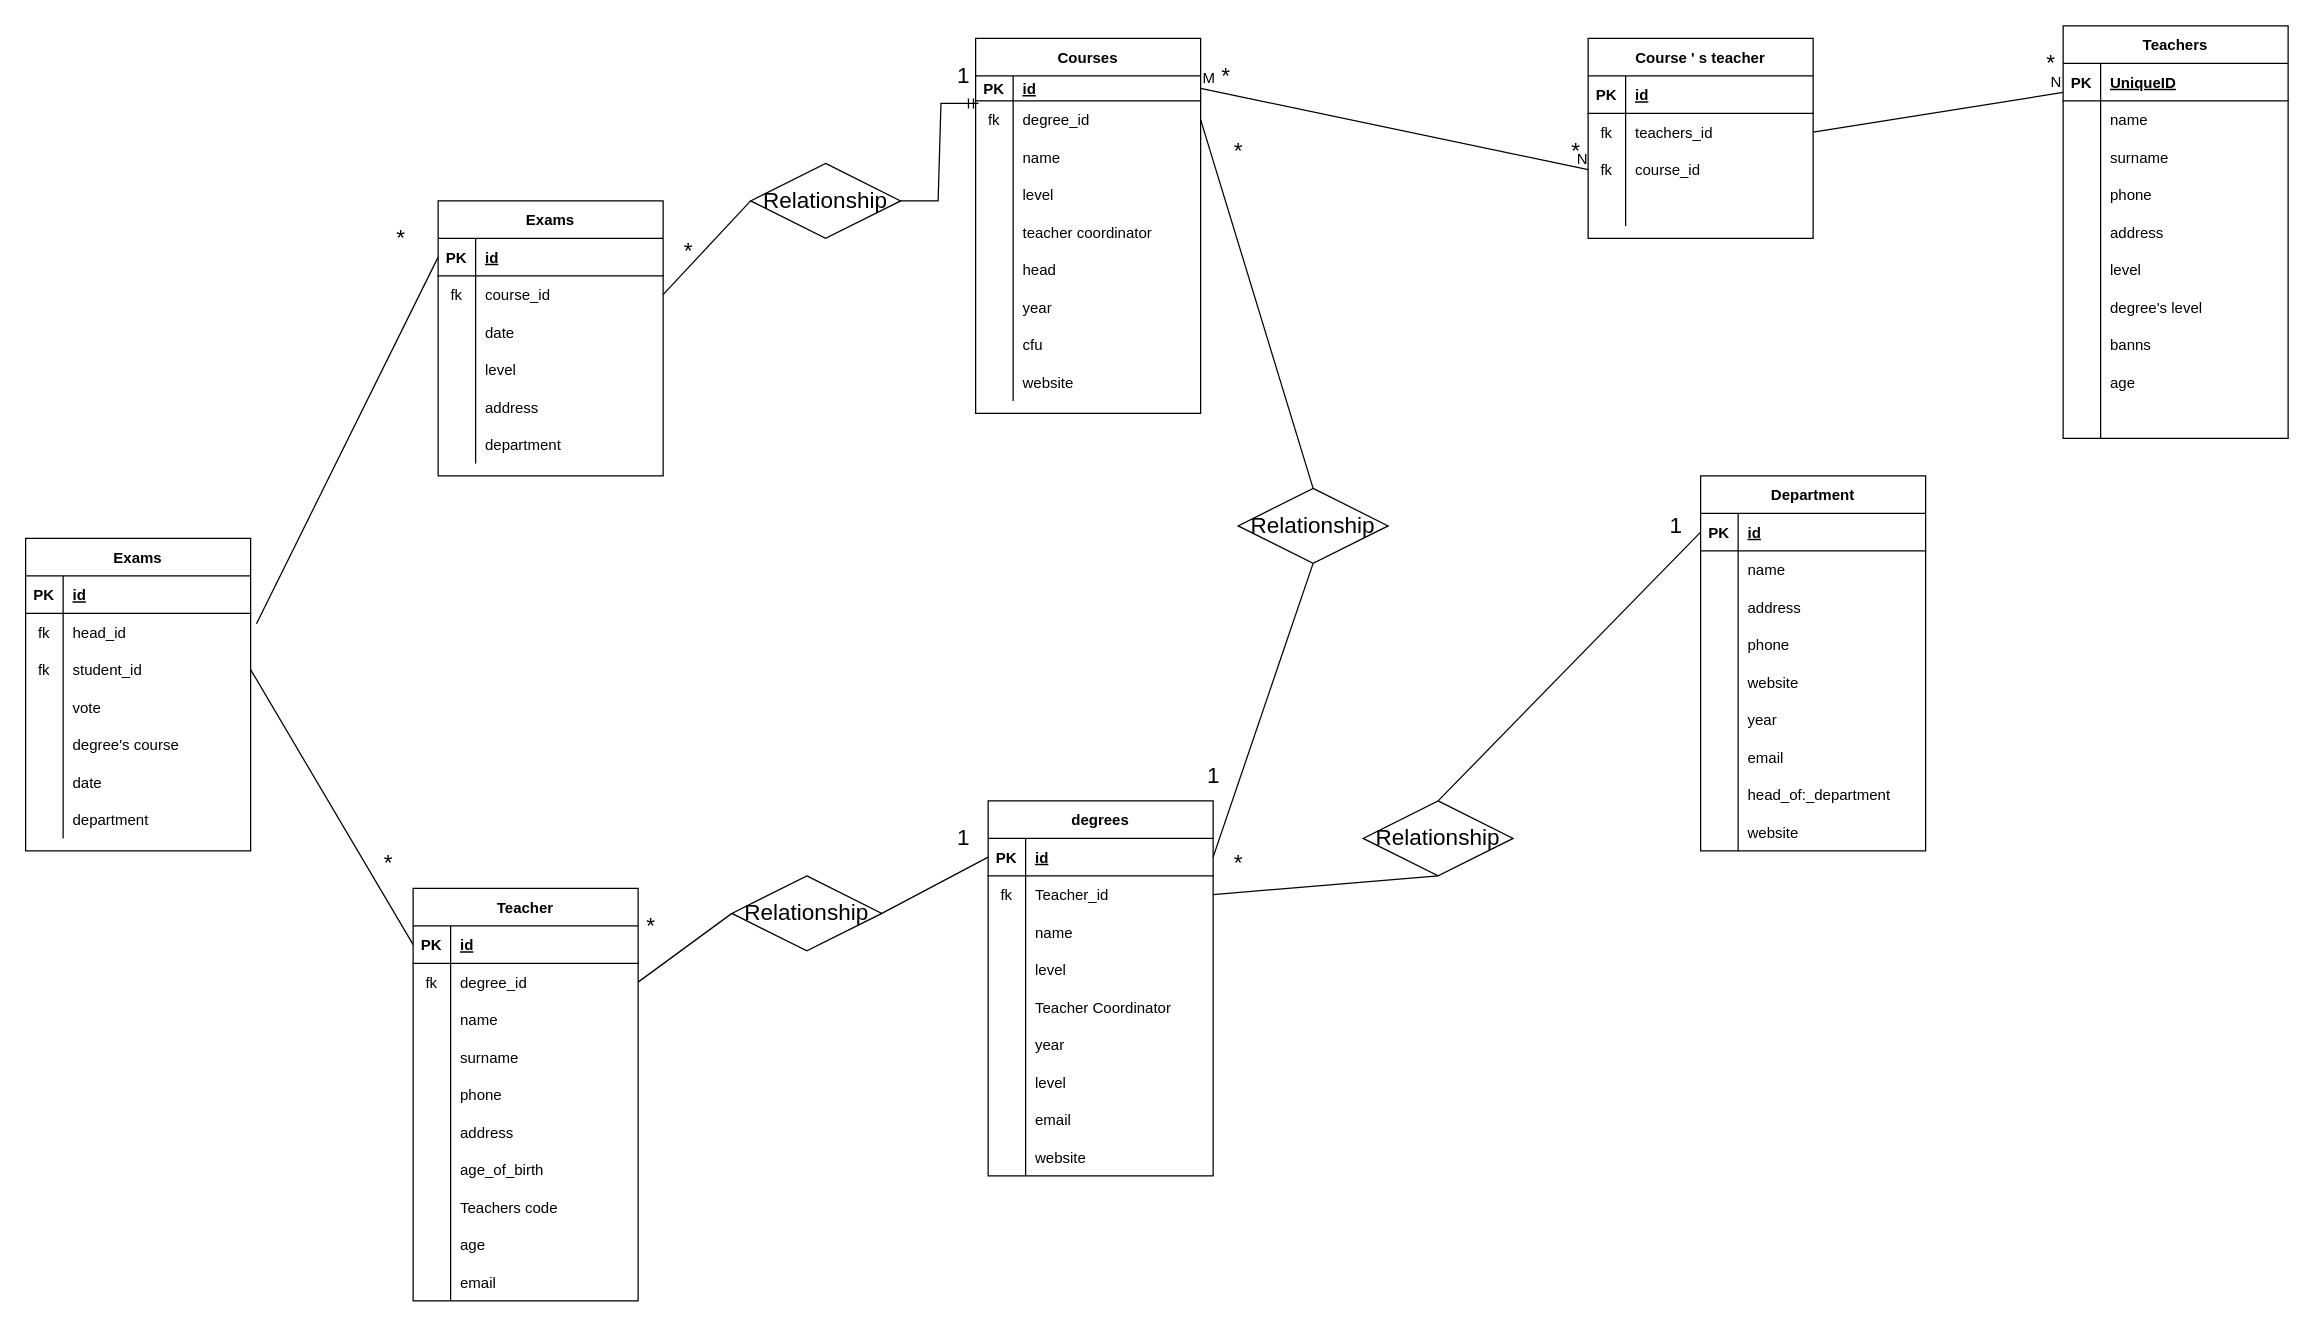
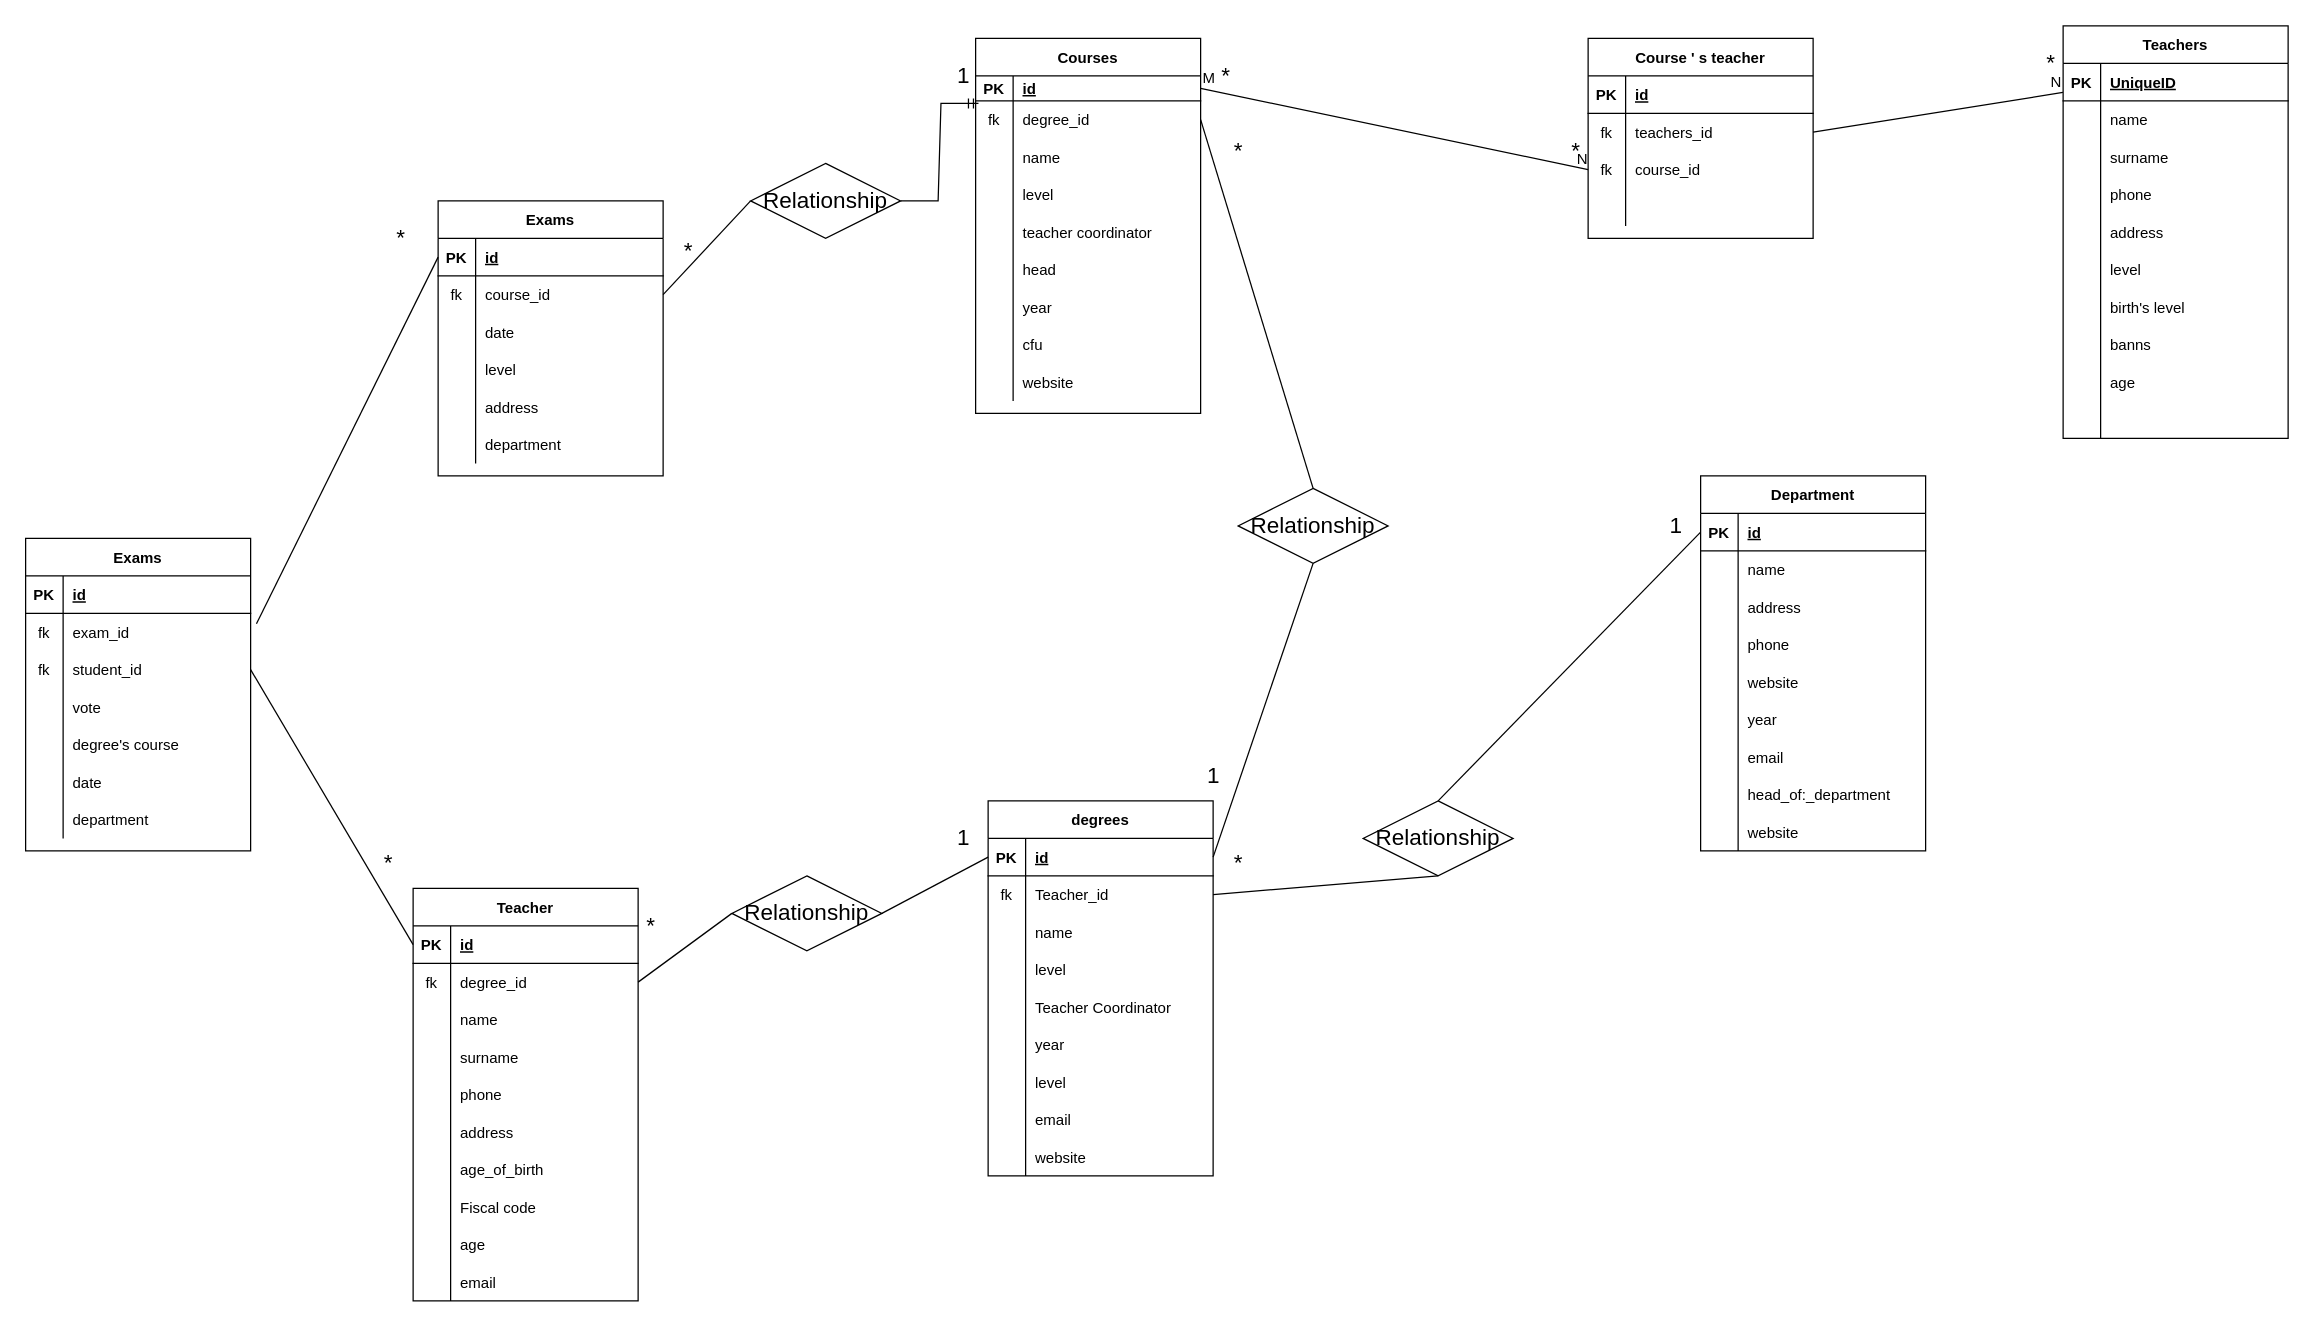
node "degree's level": label "degree's level" -> "birth's level"
node "head_id": label "head_id" -> "exam_id"
node "Teachers code": label "Teachers code" -> "Fiscal code"
